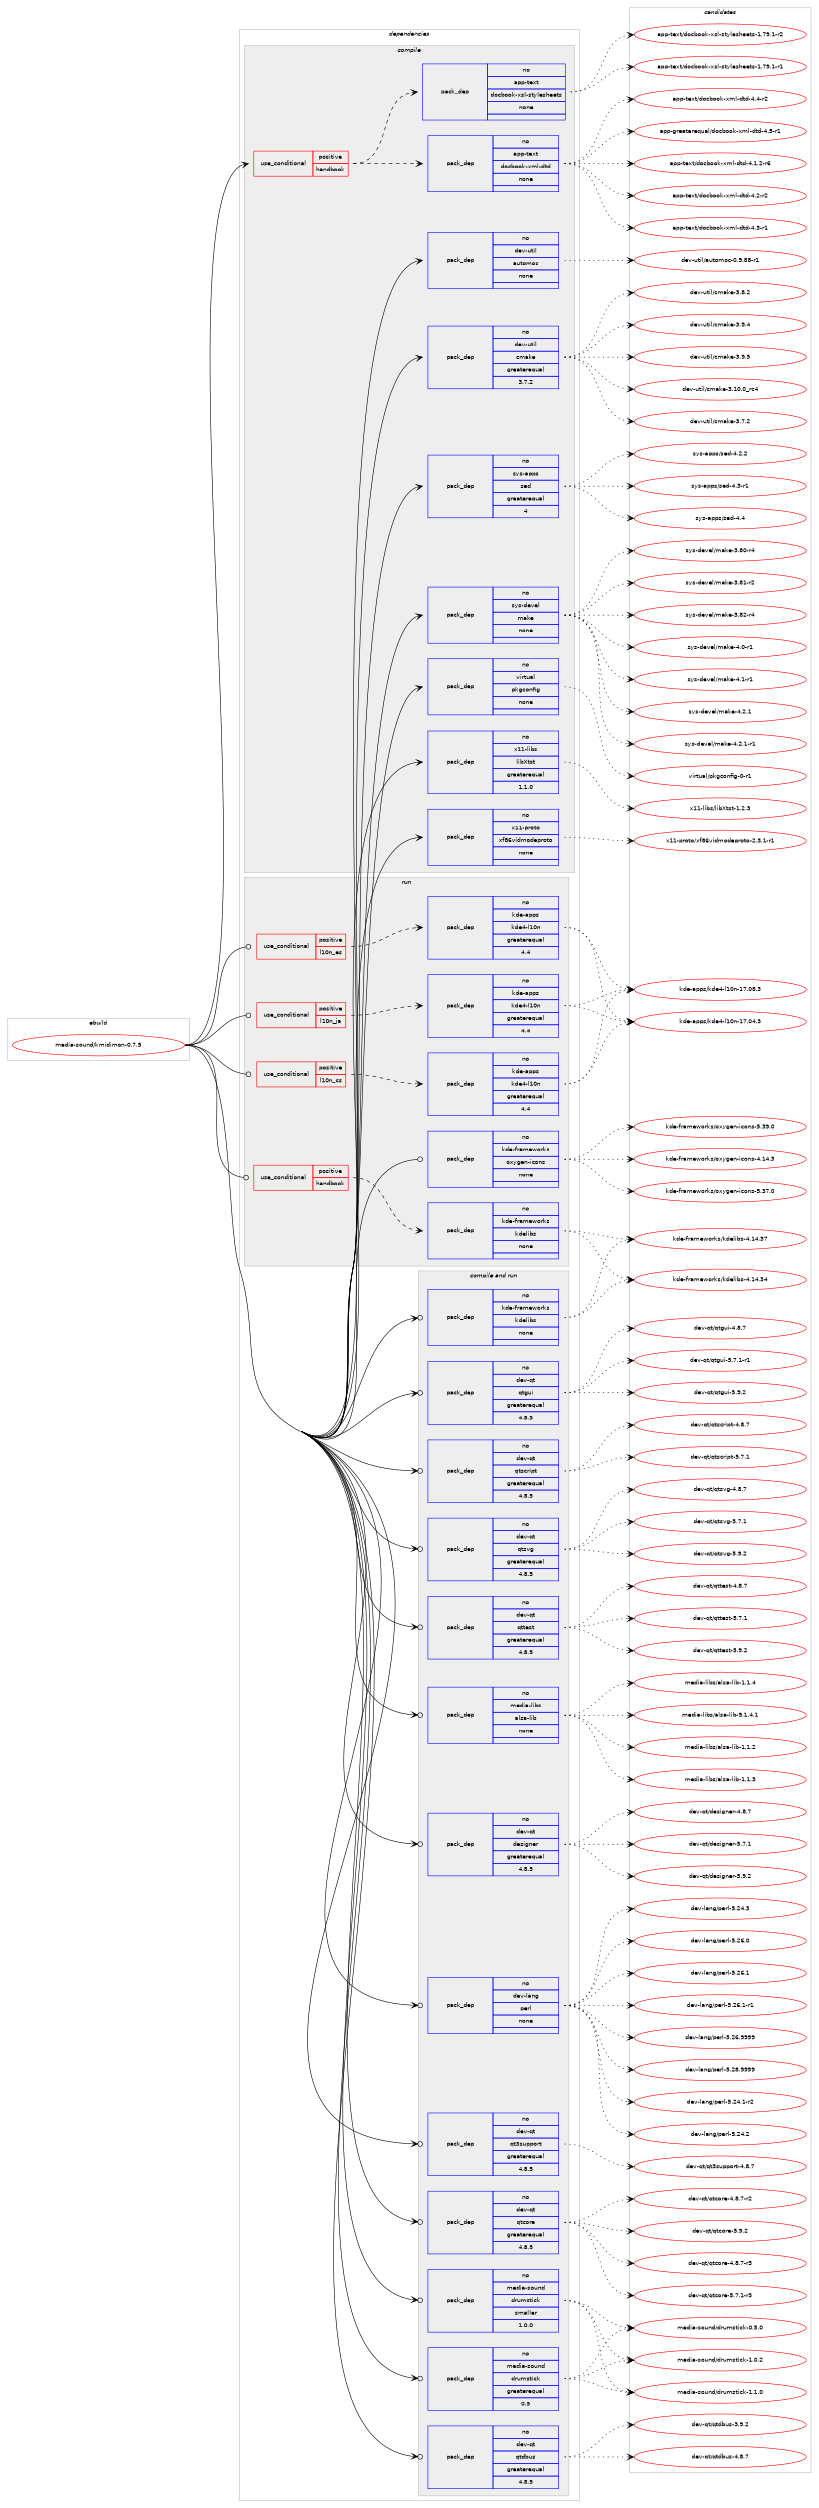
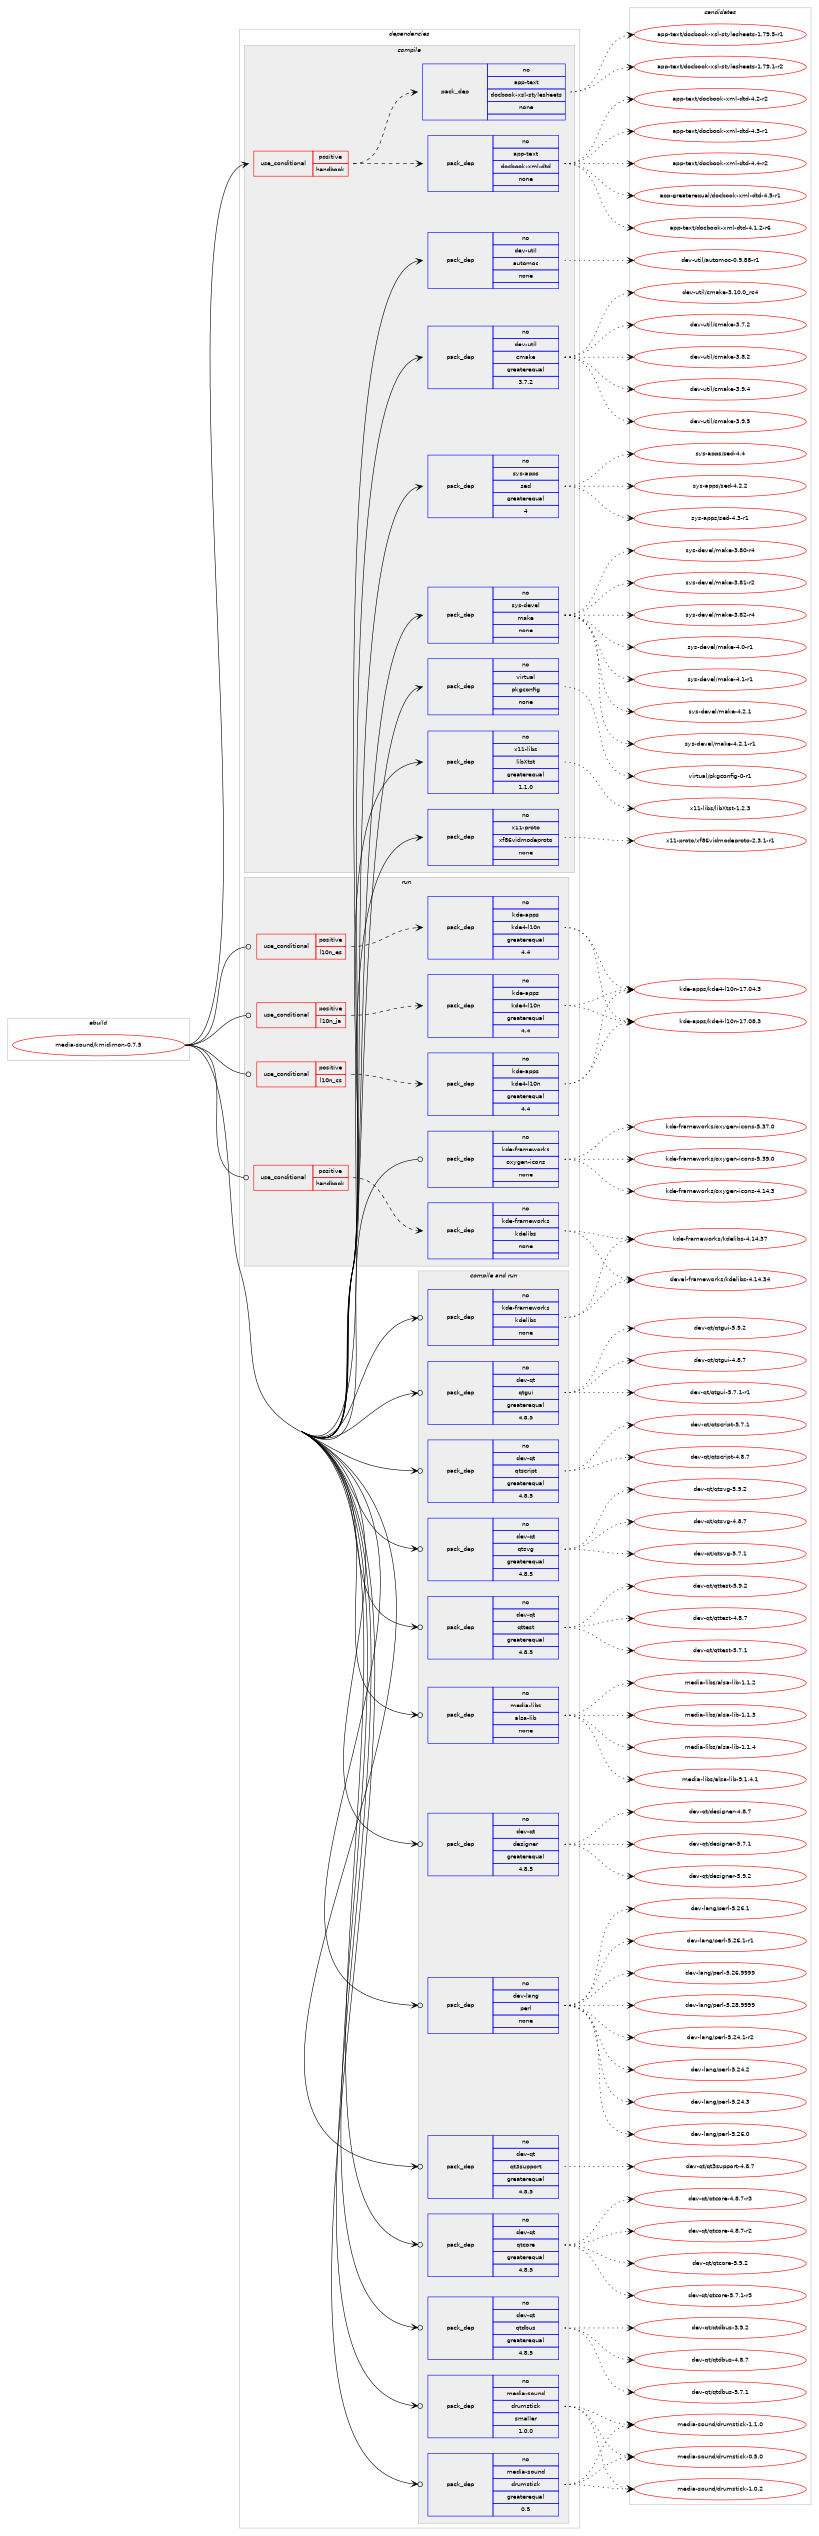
node "app-text/docbook-xsl-stylesheets-1.79.1-r1": label "app-text/docbook-xsl-stylesheets-1.79.1-r1" -> "app-text/docbook-xsl-stylesheets-1.79.5-r1"
node "kde-frameworks/kdelibs-4.14.34": label "kde-frameworks/kdelibs-4.14.34" -> "devel-frameworks/kdelibs-4.14.34"
node "dev-qt/qtdbus-5.7.1": added
